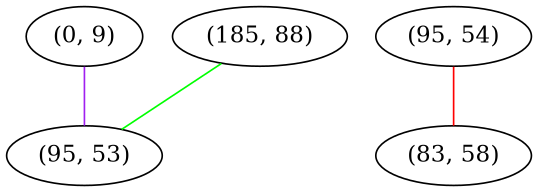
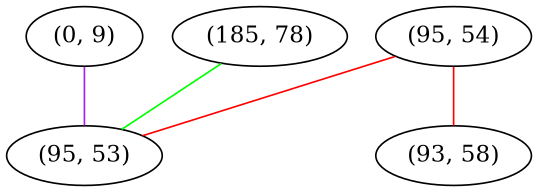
node "(185, 88)": label "(185, 88)" -> "(185, 78)"
edge "(95, 54)" -- "(95, 53)": added
node "(83, 58)": label "(83, 58)" -> "(93, 58)"
